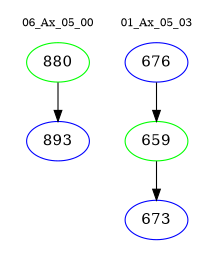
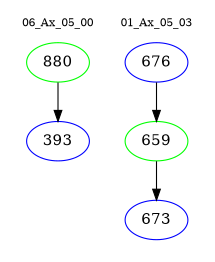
node "893": label "893" -> "393"
